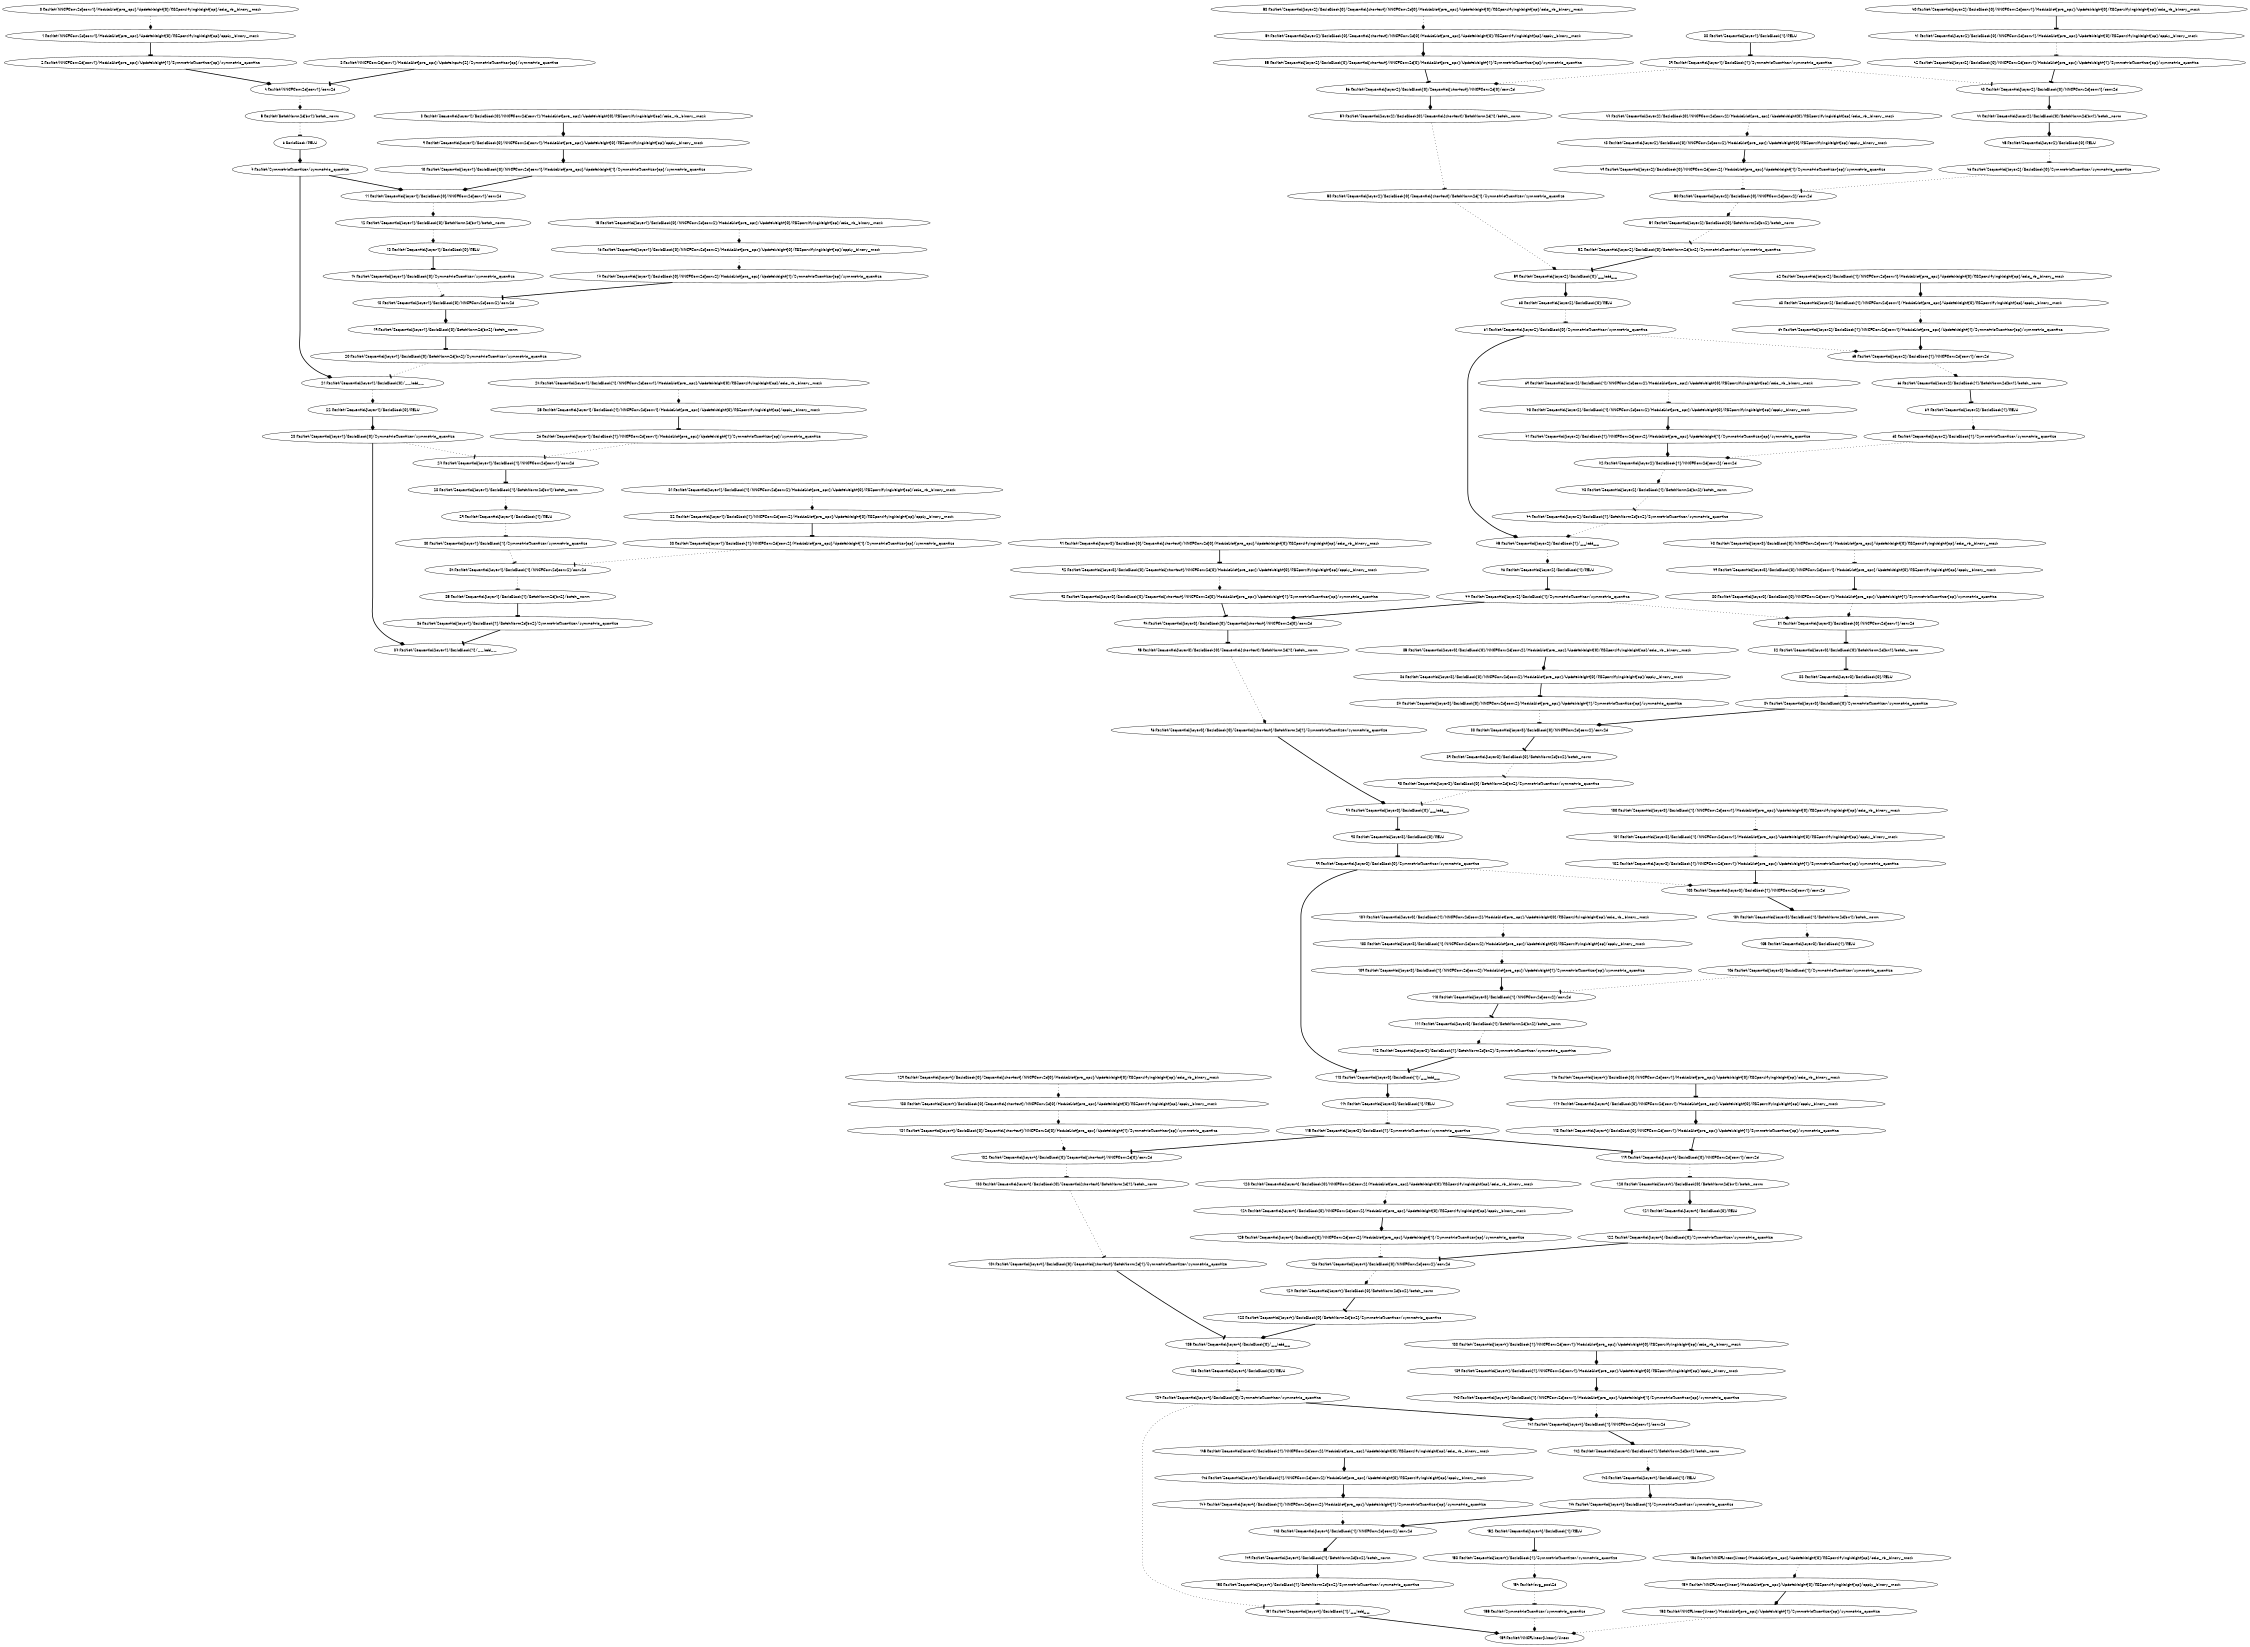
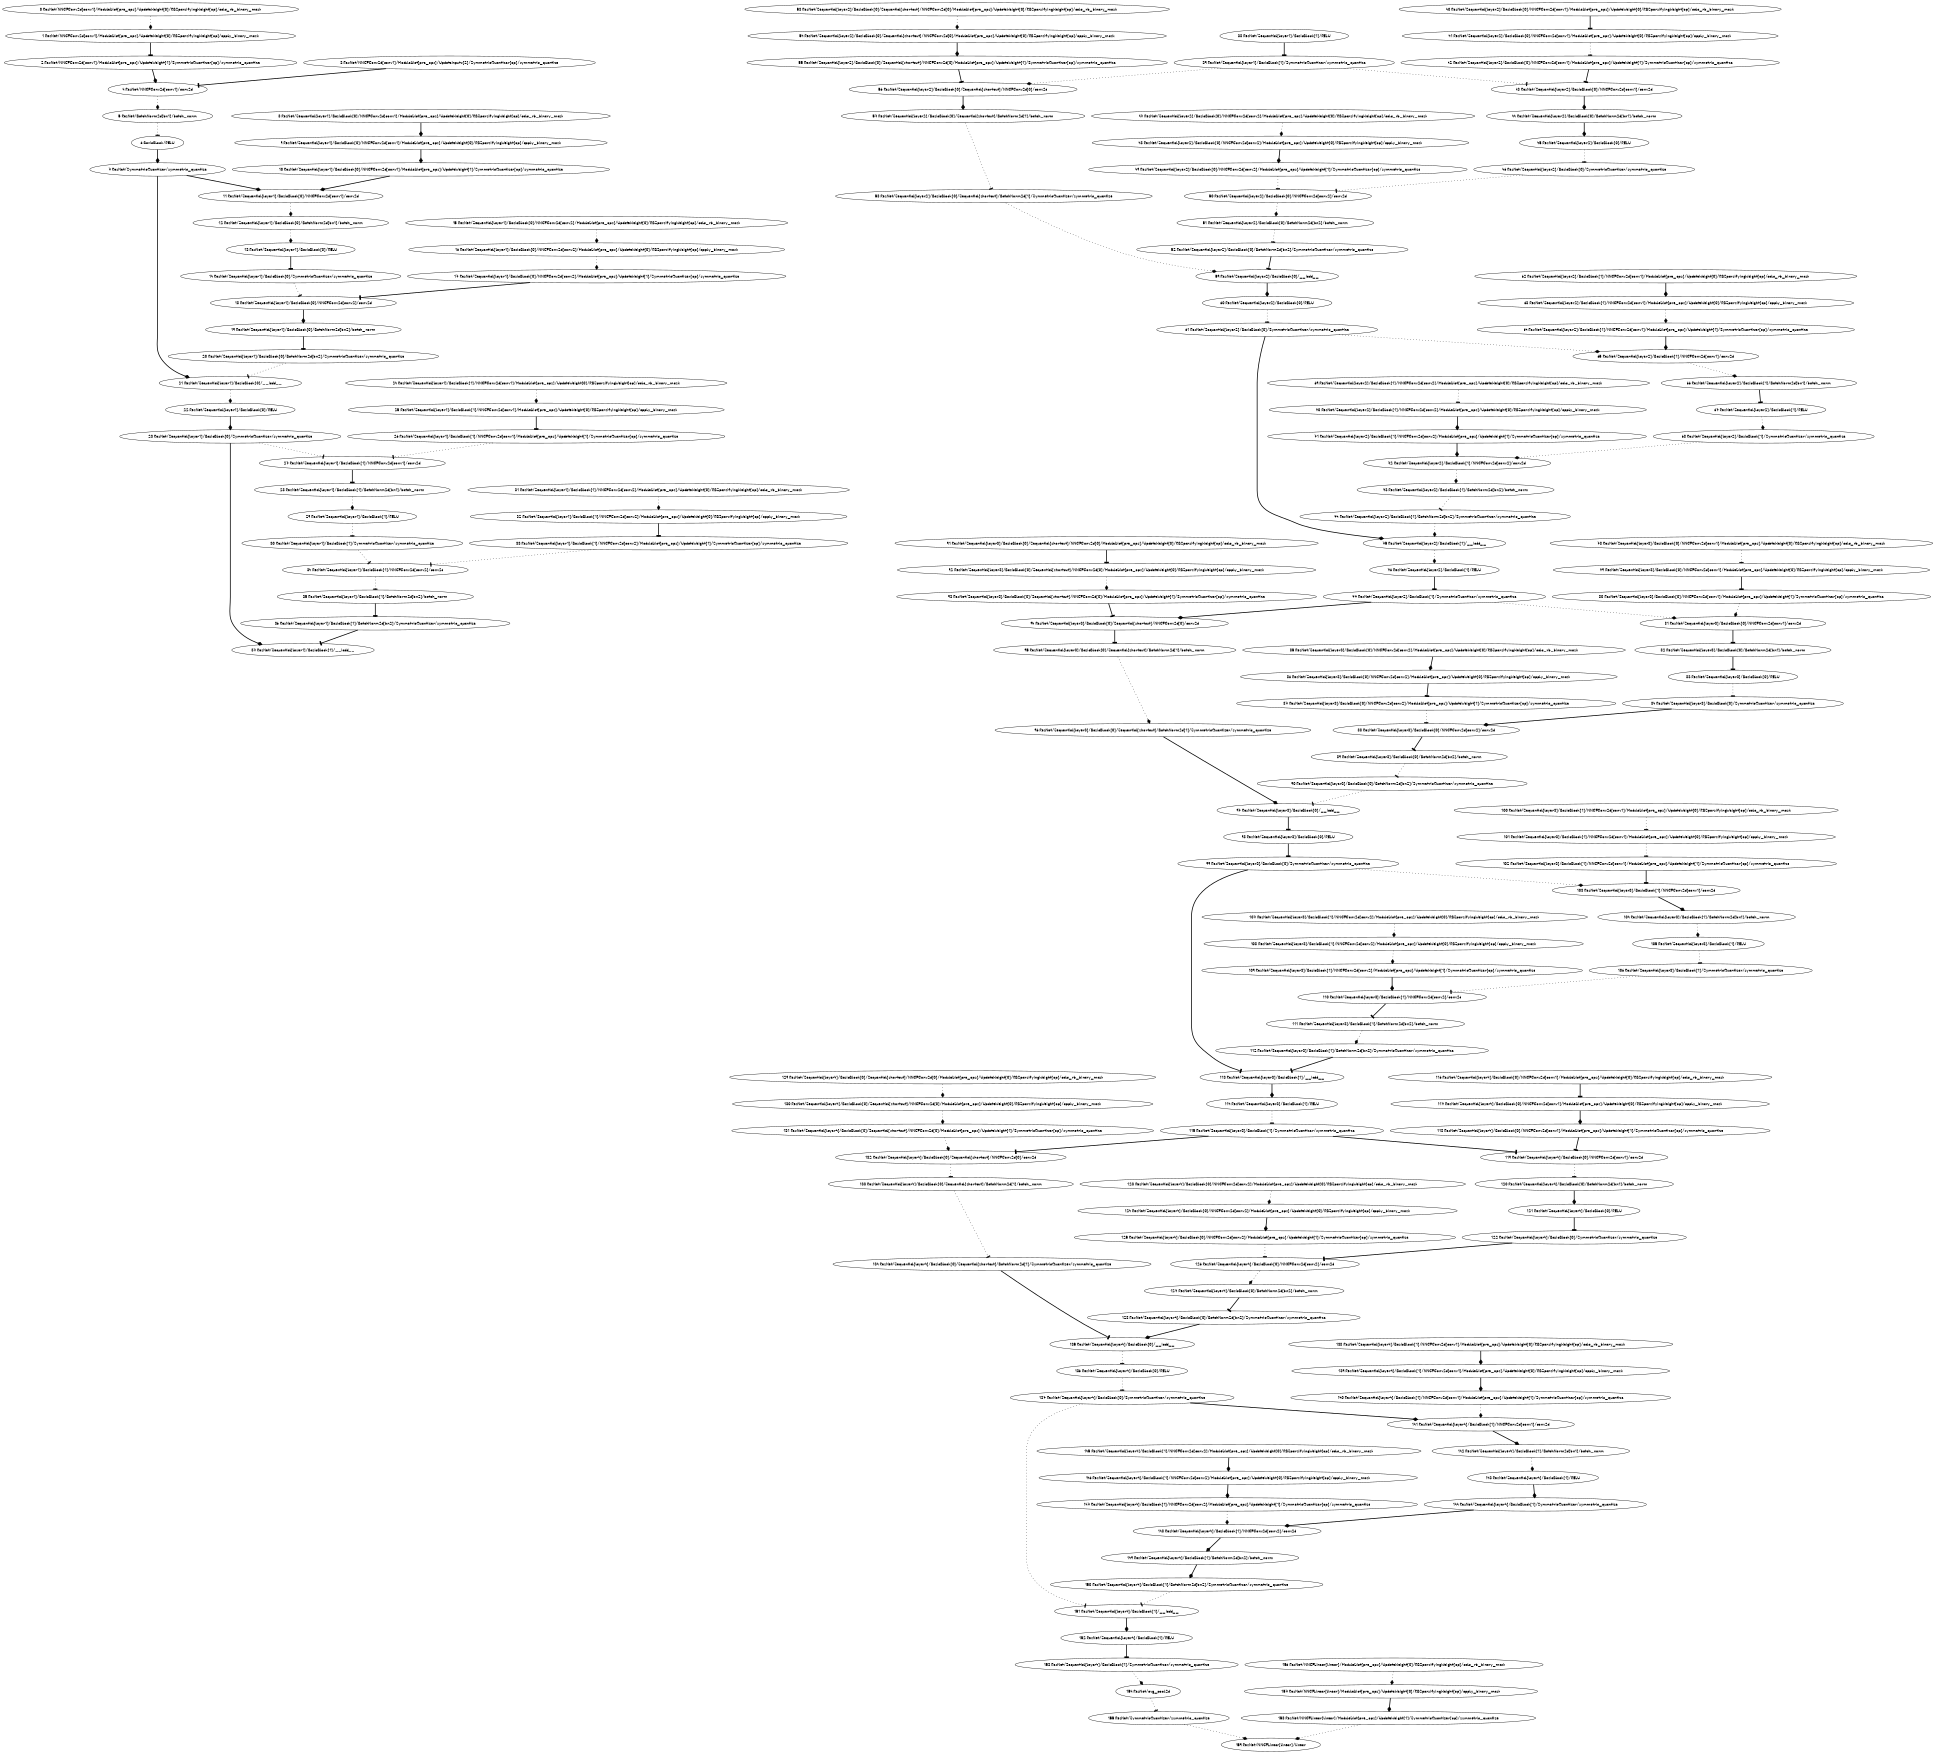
edge "151 ResNet/Sequential[layer4]/BasicBlock[1]/__iadd__" -> "159 ResNet/NNCFLinear[linear]/linear": now "151 ResNet/Sequential[layer4]/BasicBlock[1]/__iadd__" -> "152 ResNet/Sequential[layer4]/BasicBlock[1]/RELU"
